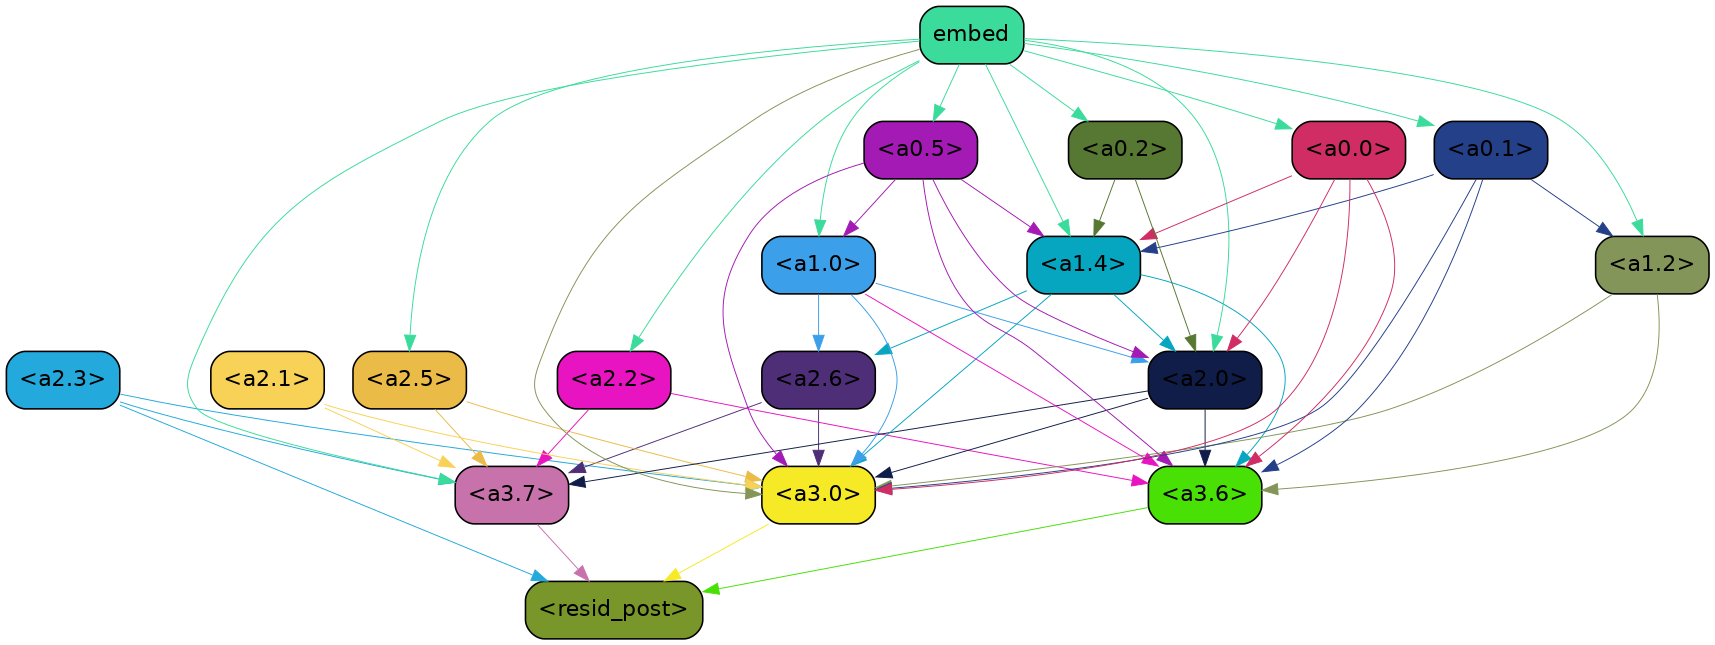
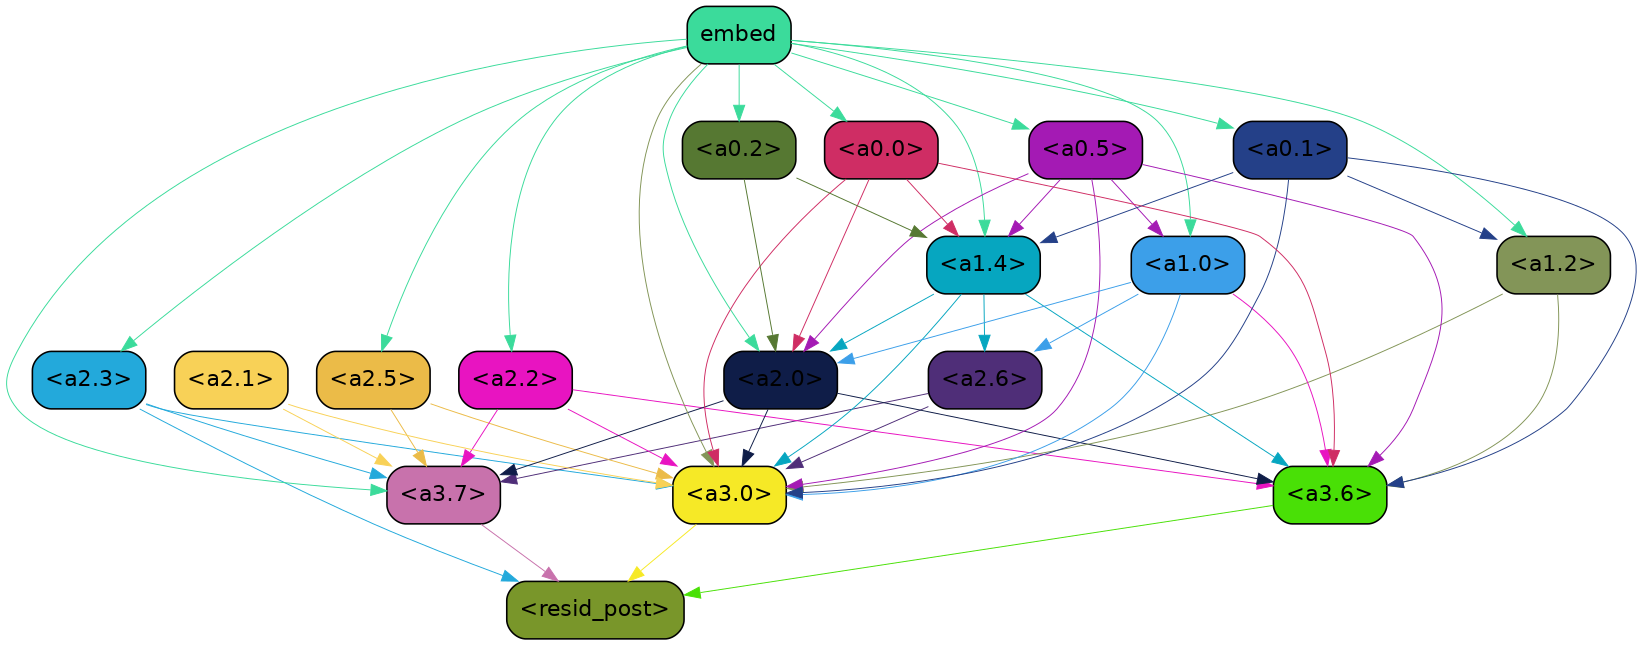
edge "embed" -> "<a2.3>": added
edge "<a2.2>" -> "<a3.0>": added
